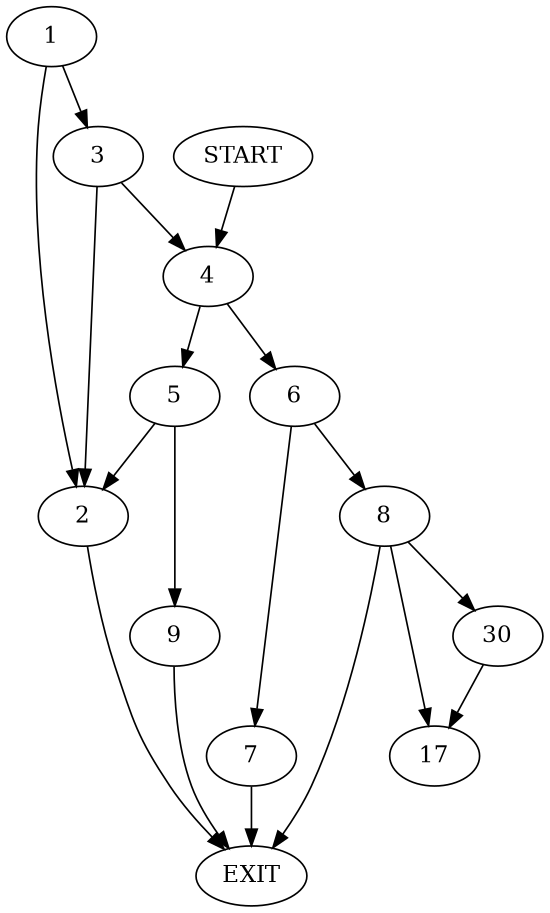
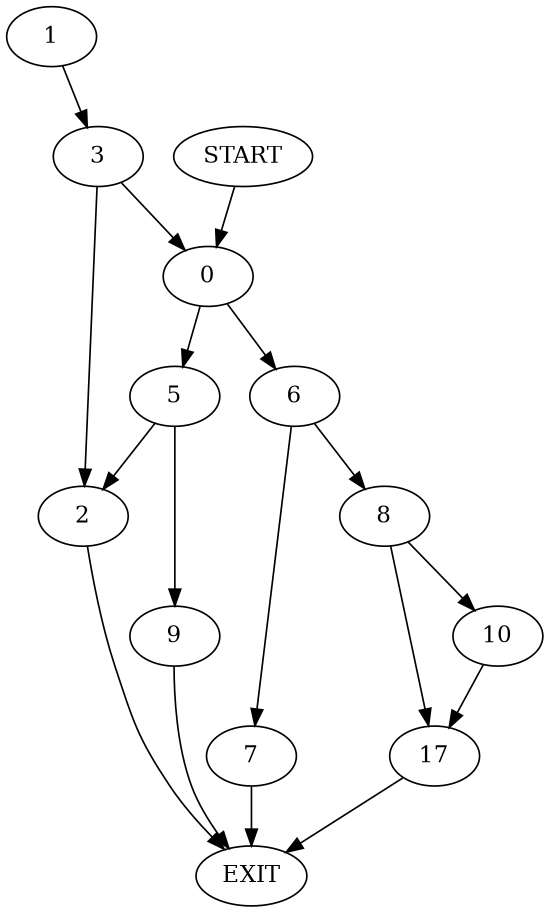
edge "1" -> "2": removed
node "4": label "4" -> "0"
node "30": label "30" -> "10"
edge "8" -> "EXIT": now "17" -> "EXIT"
